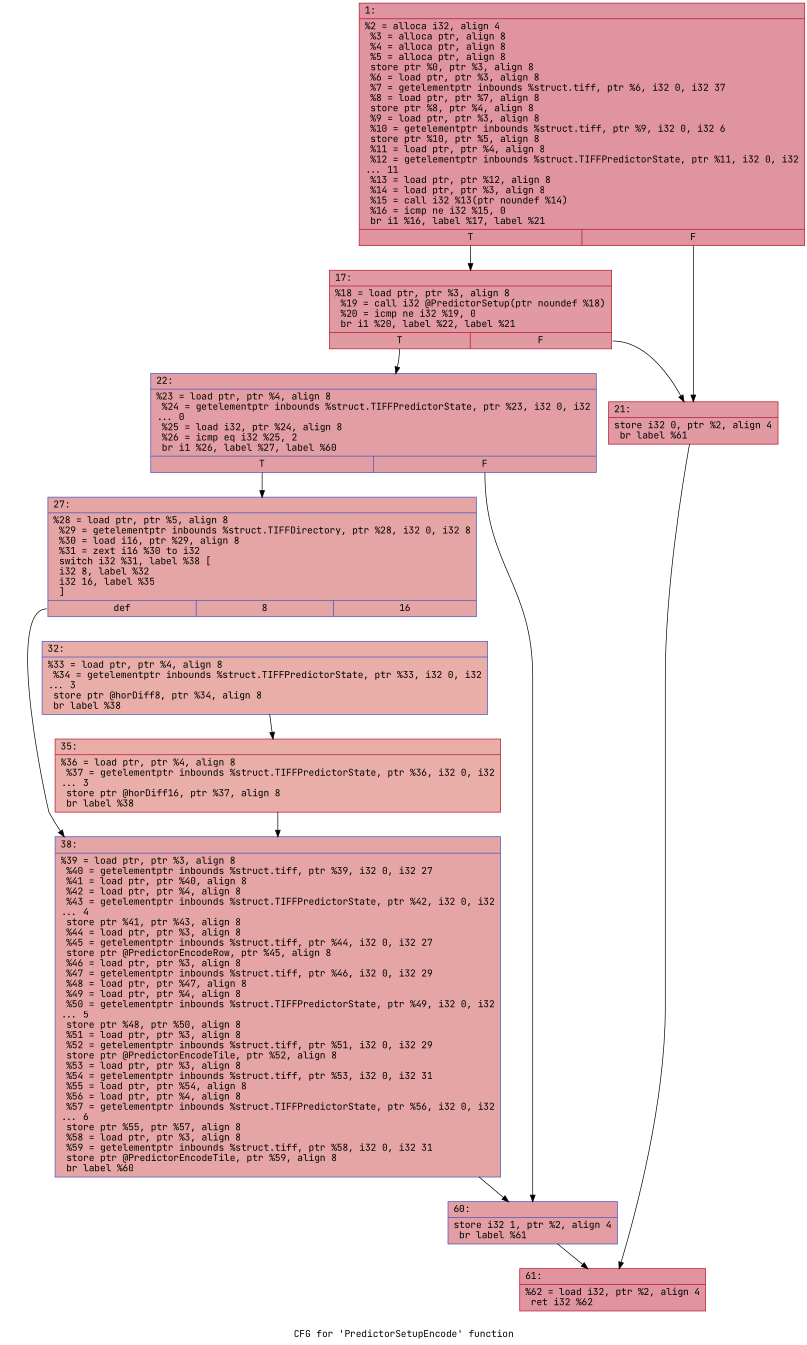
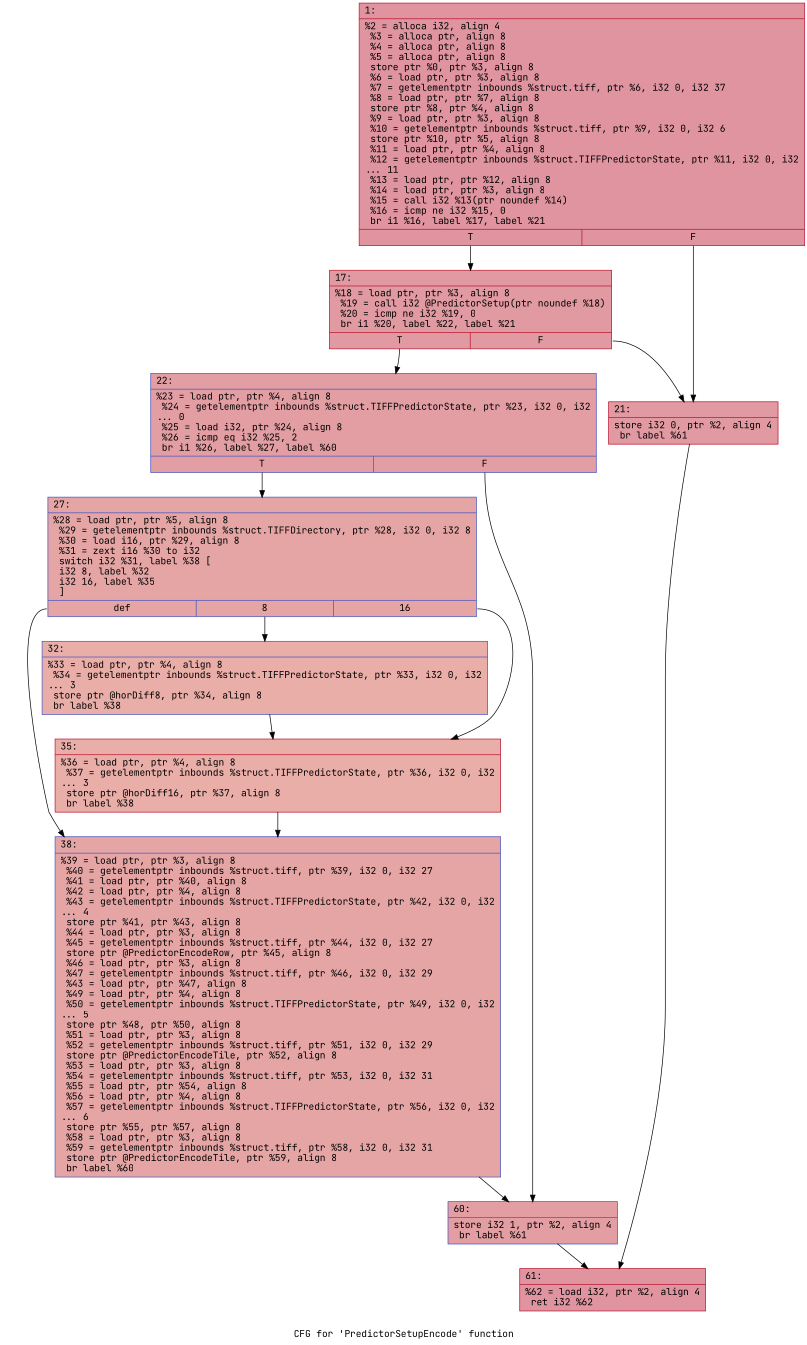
edge "27:" -> "32:": added
edge "27:" -> "35:": added
node "38:": text "%48 = load ptr, ptr %47, align 8" -> "%43 = load ptr, ptr %47, align 8"
